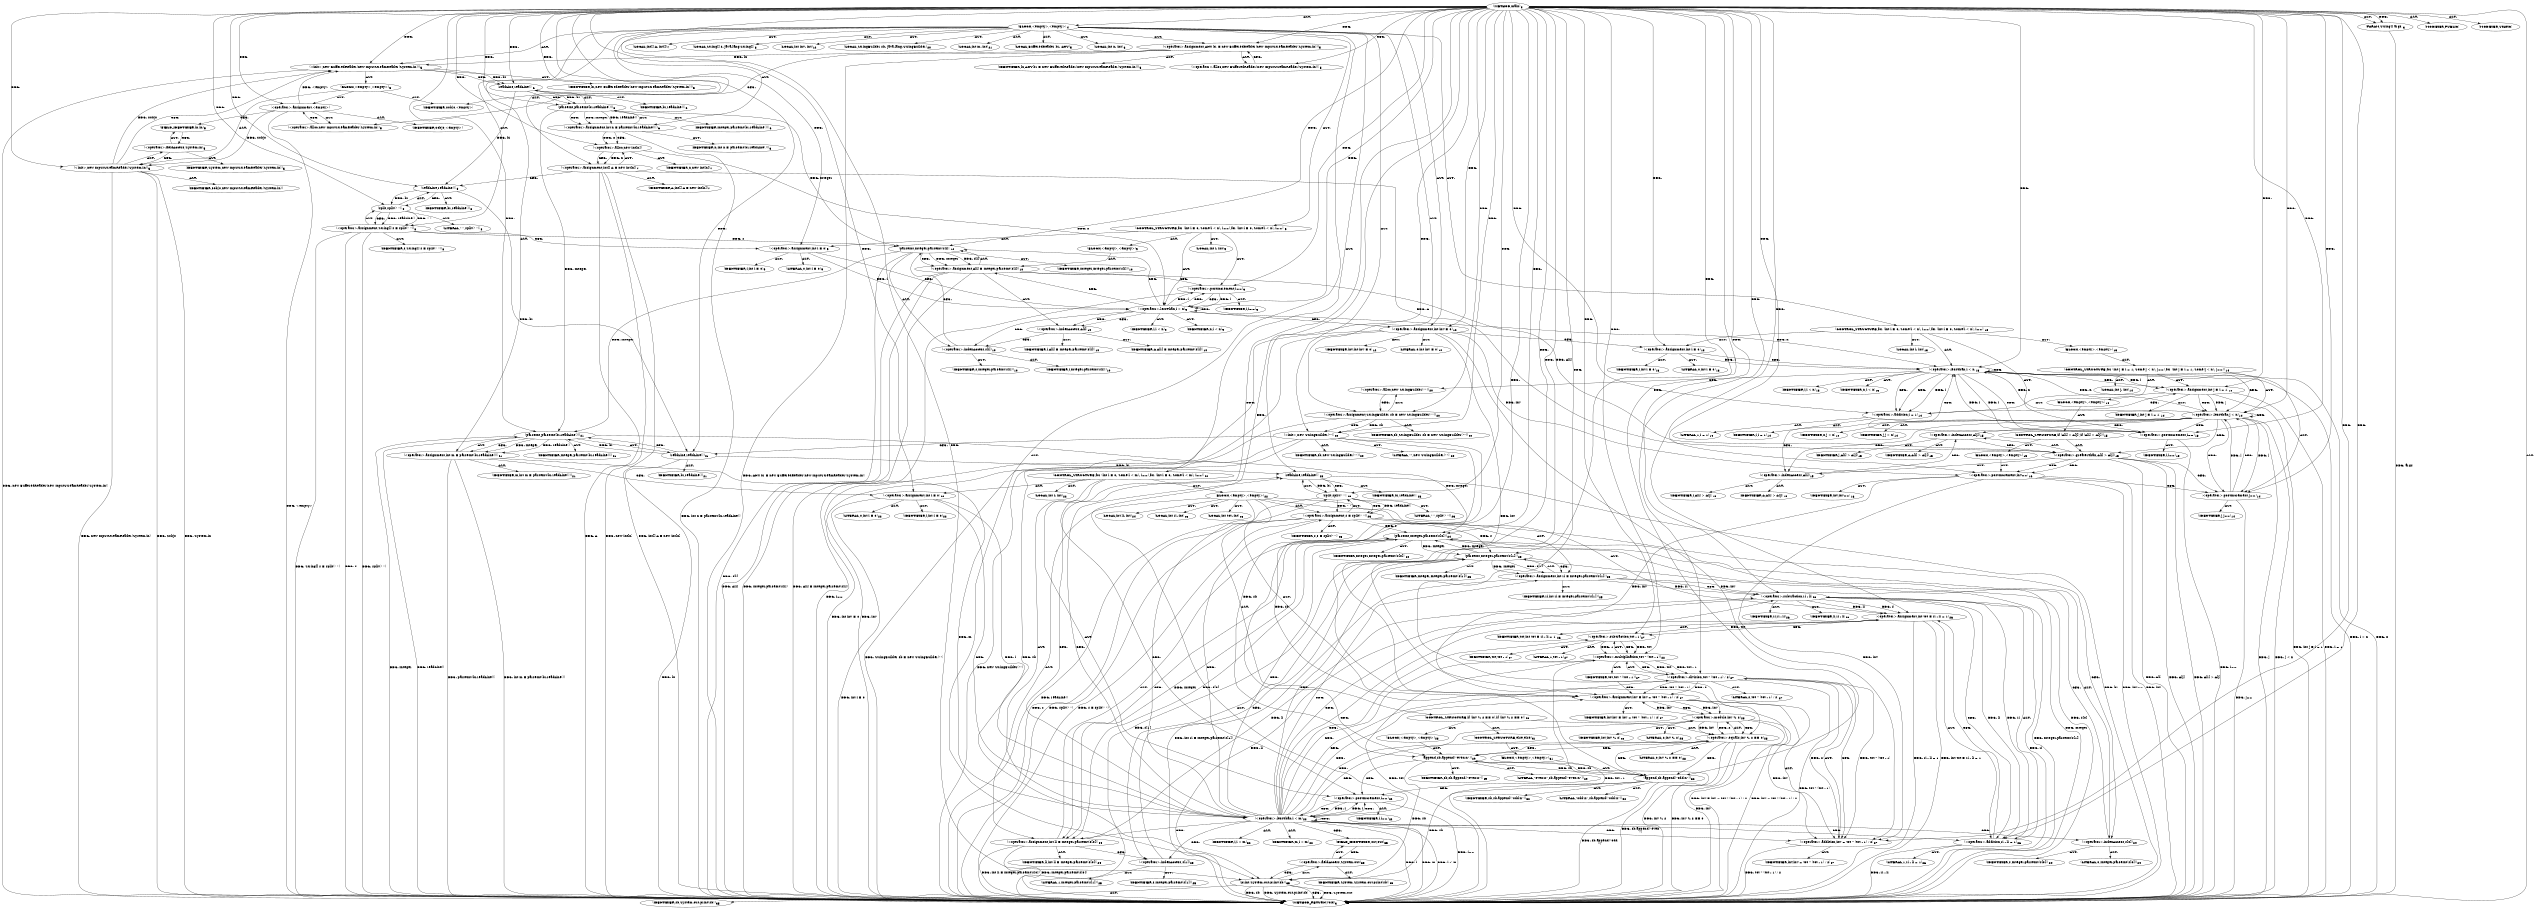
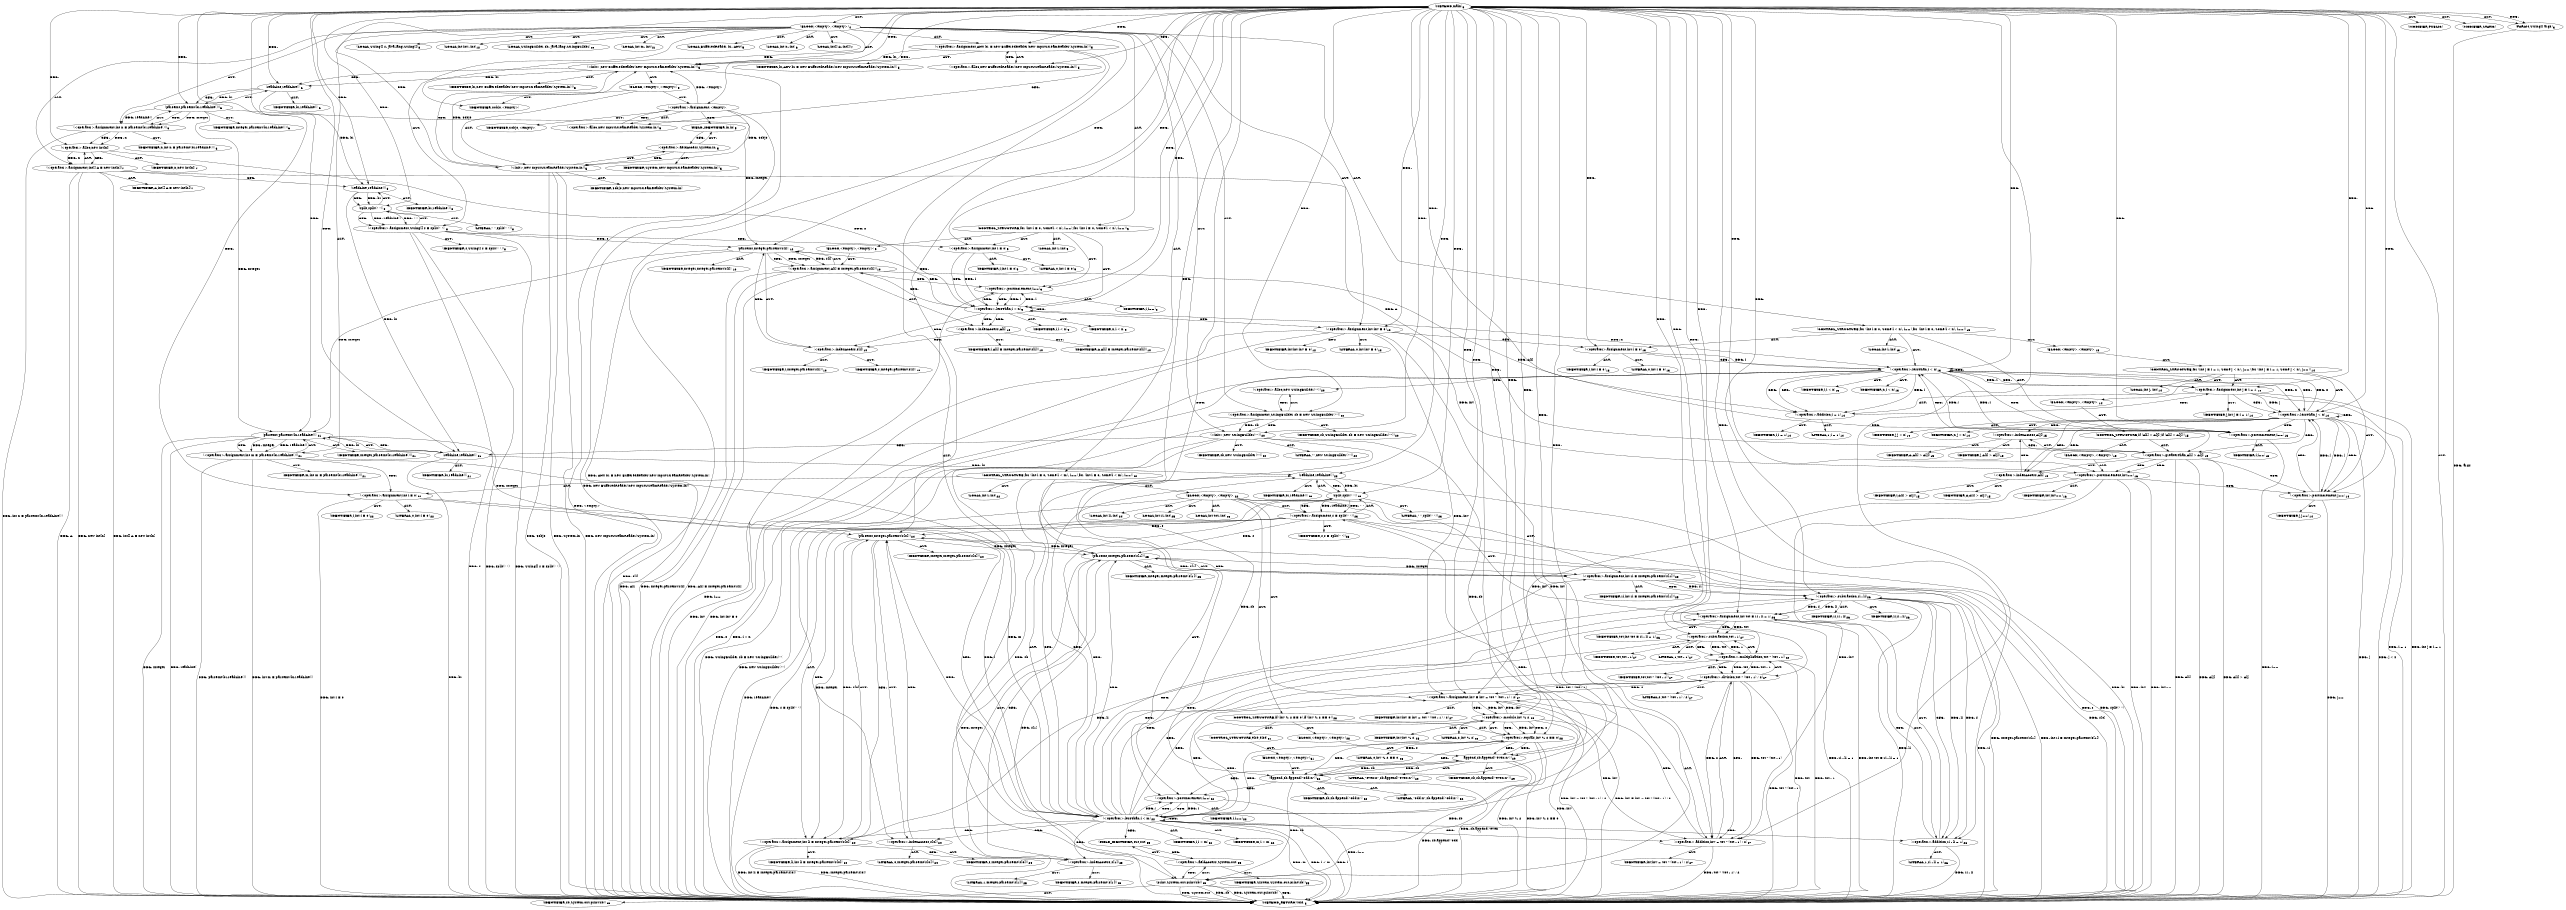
edge "(IDENTIFIER,tot,tot * (tot - 1))" -> "(<operator>.assignment,inv = inv + tot * (tot - 1) / 2)": now "(<operator>.addition,inv + tot * (tot - 1) / 2)" -> "(<operator>.assignment,inv = inv + tot * (tot - 1) / 2)"
edge "(<operator>.equals,inv % 2 == 0)" -> "(LITERAL,0,inv % 2 == 0)": label "AST: " -> "DDG: s"
